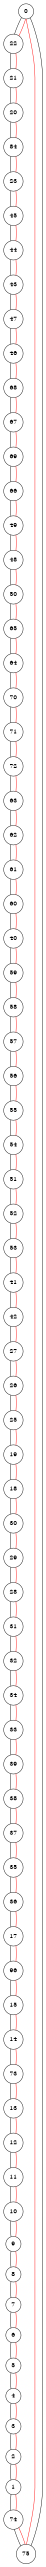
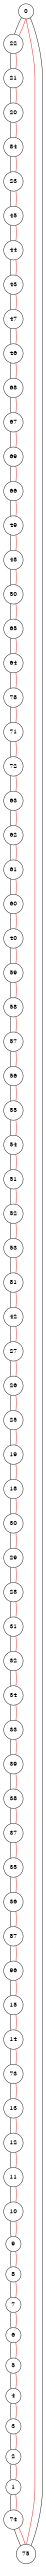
node "70": label "70" -> "78"
node "41": label "41" -> "81"
node "17": label "17" -> "87"
